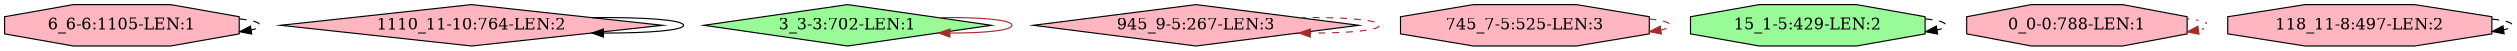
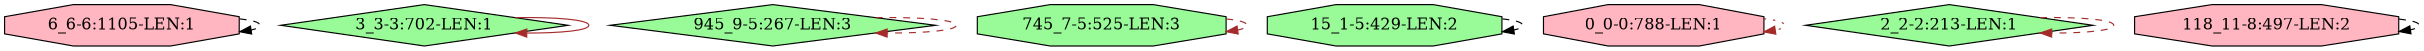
node "1110_11-10:764-LEN:2": removed
node "945_9-5:267-LEN:3": fillcolor lightpink -> palegreen
node "745_7-5:525-LEN:3": fillcolor lightpink -> palegreen
node "2_2-2:213-LEN:1": added
